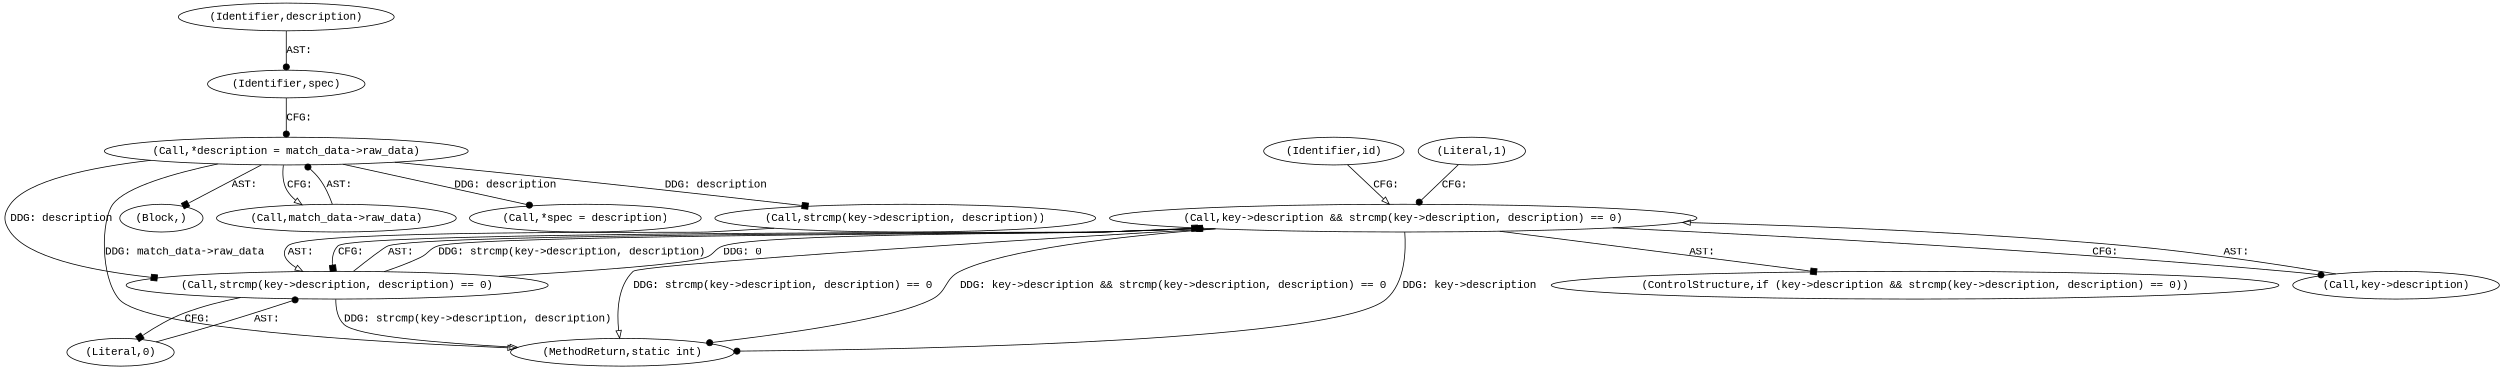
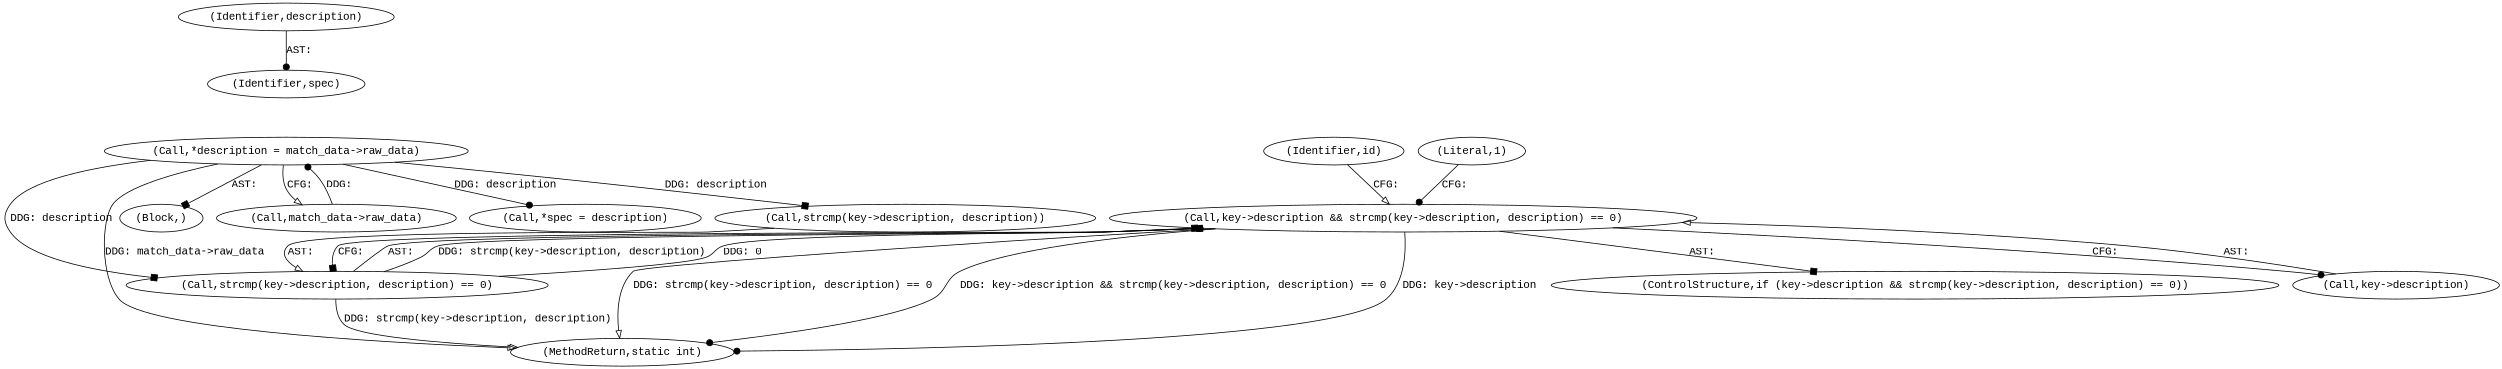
edge "(Identifier,spec)" -> "(Call,*description = match_data->raw_data)": removed, label "CFG:"
edge "(Call,match_data->raw_data)" -> "(Call,*description = match_data->raw_data)": label "AST: " -> "DDG: "
node "(Literal,0)": removed
